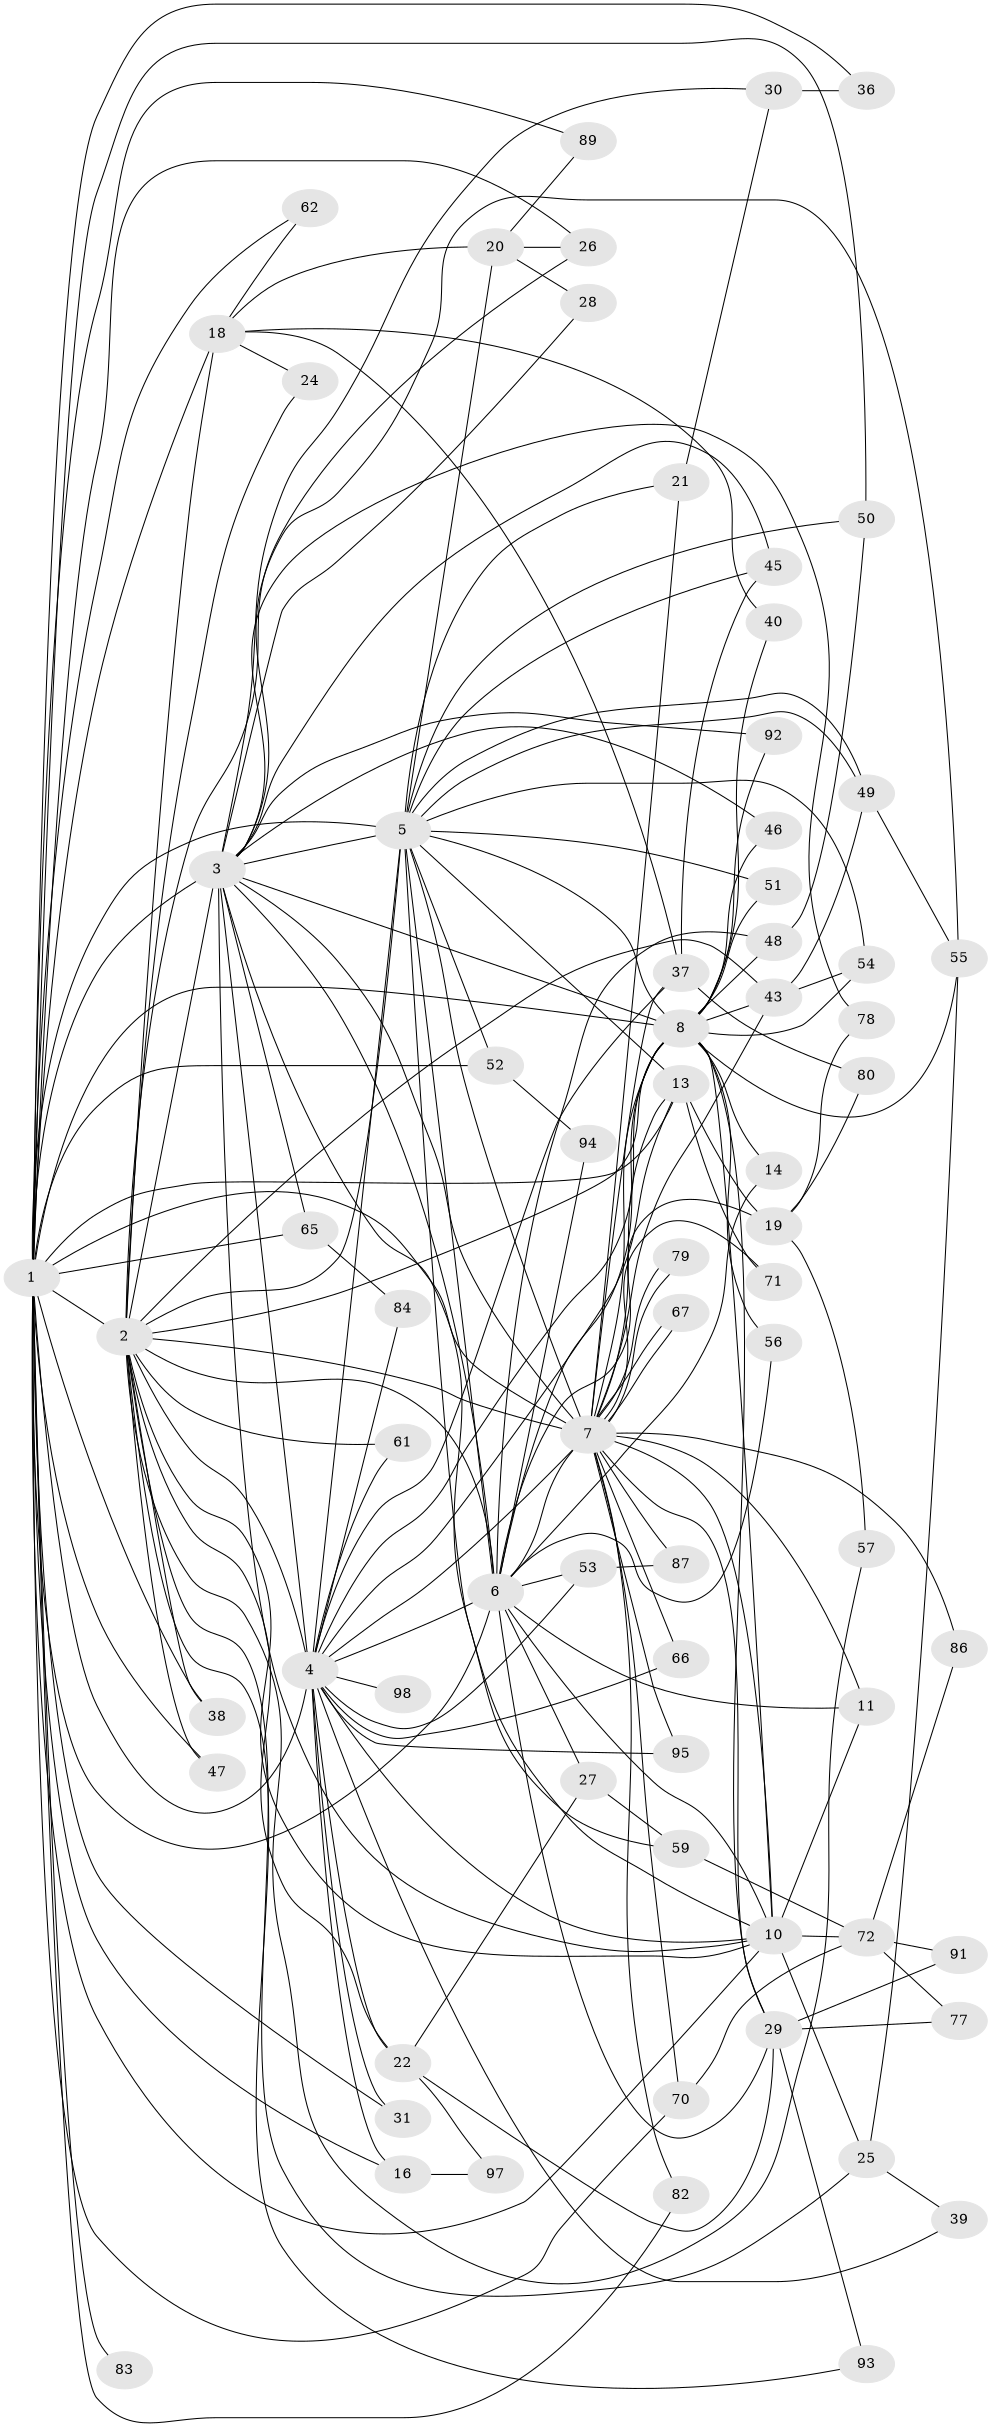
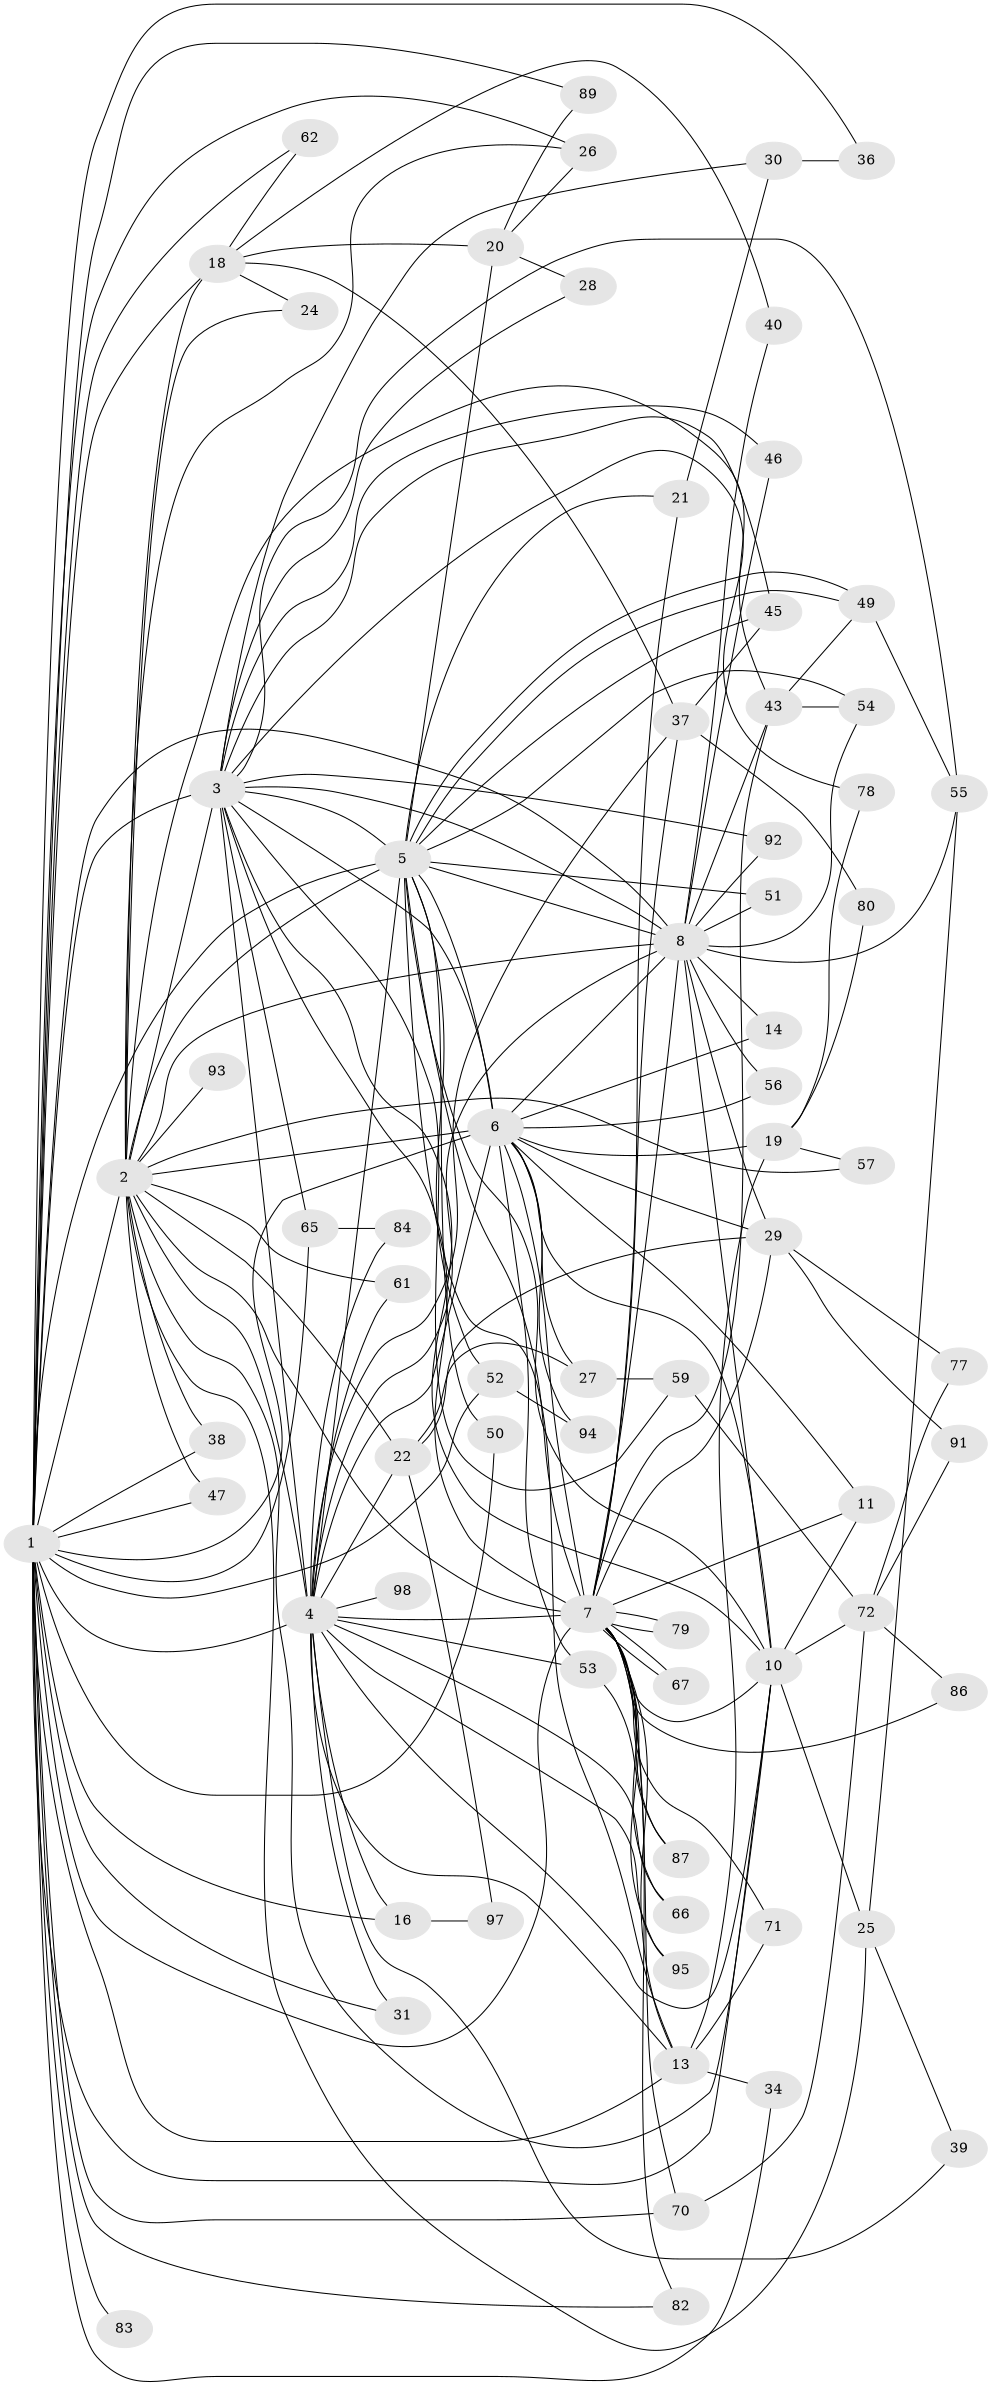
node "48": removed
node "34": added
edge "29" -- "93": removed
